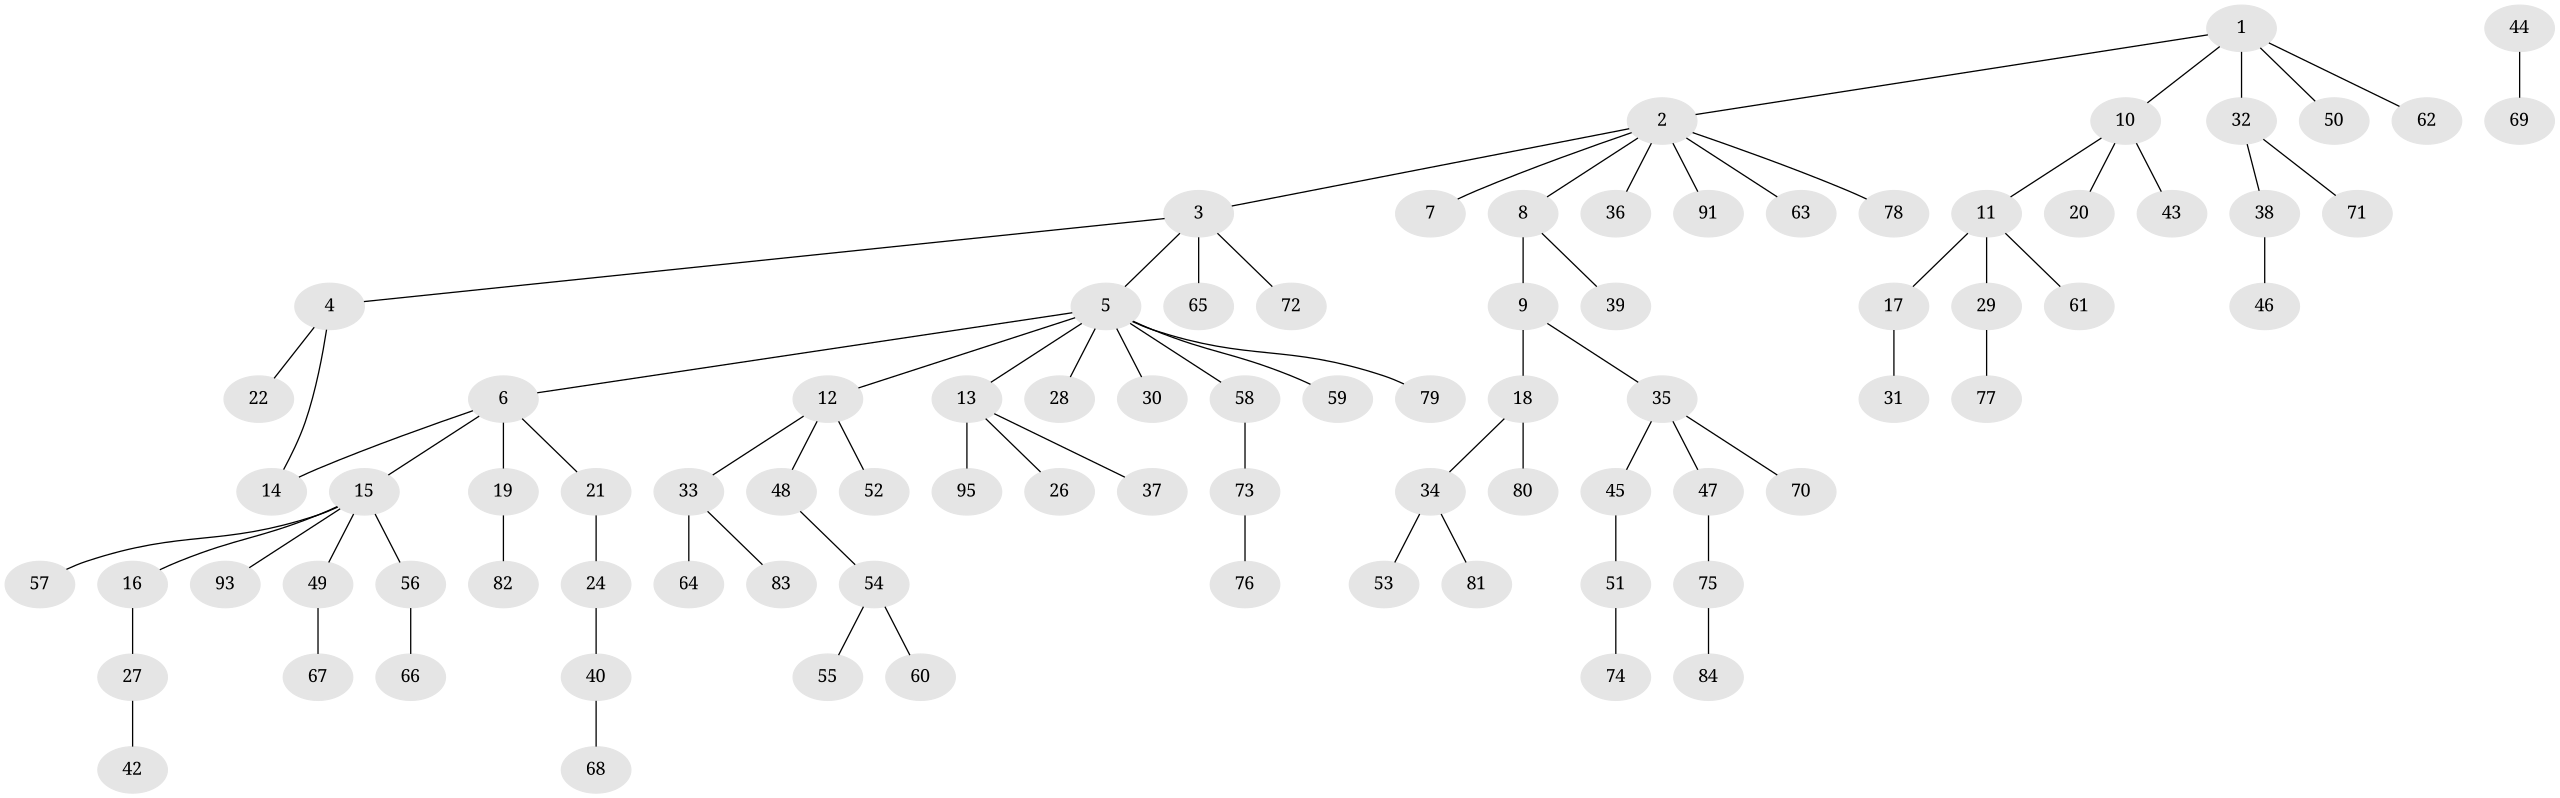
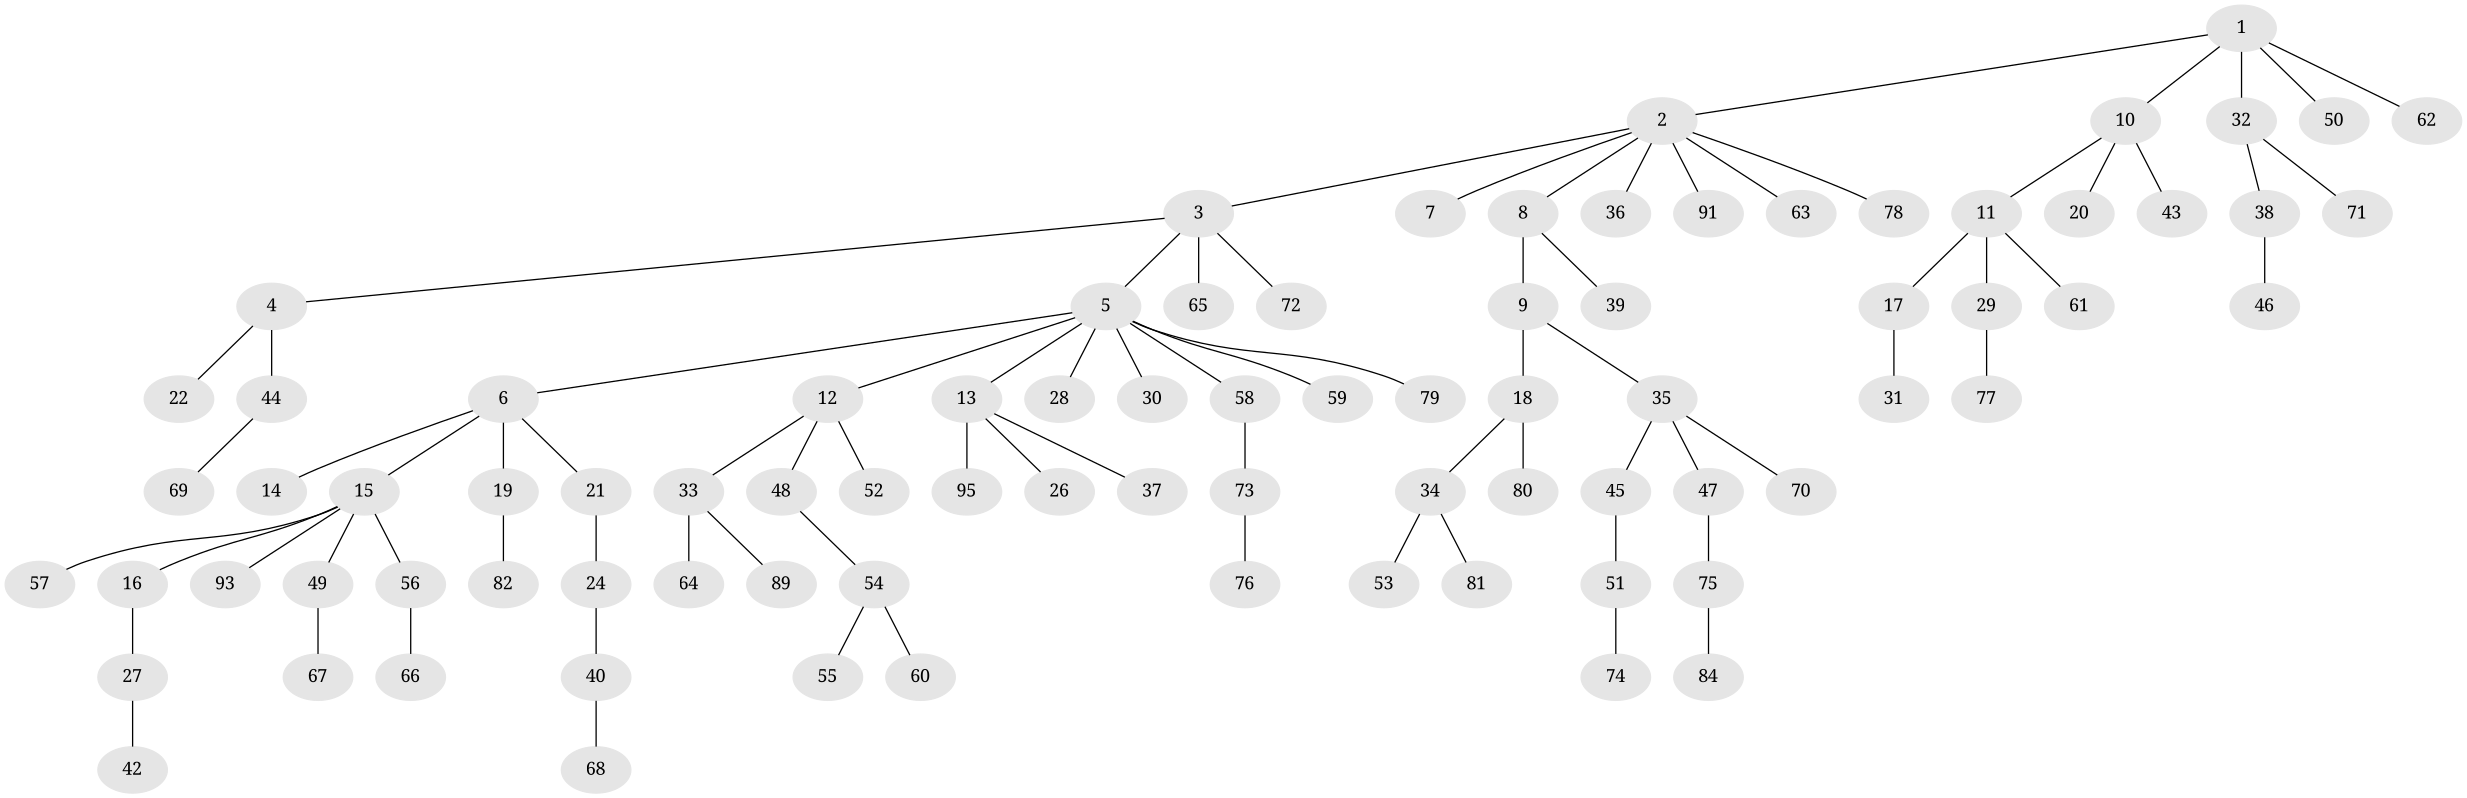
edge "4" -- "14": now "4" -- "44"
node "83": label "83" -> "89"
